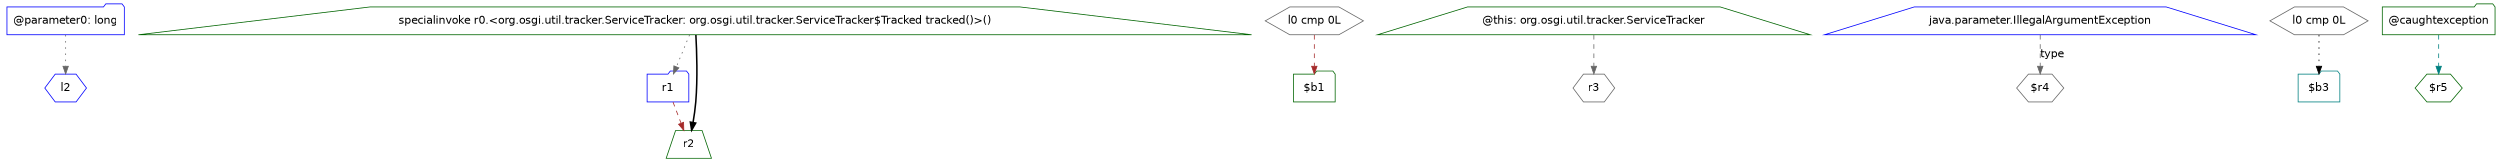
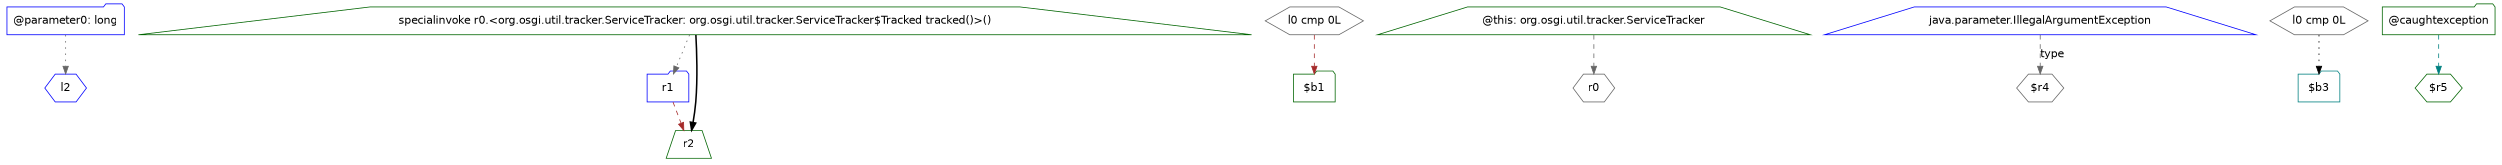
node "r3": label "r3" -> "r0"
